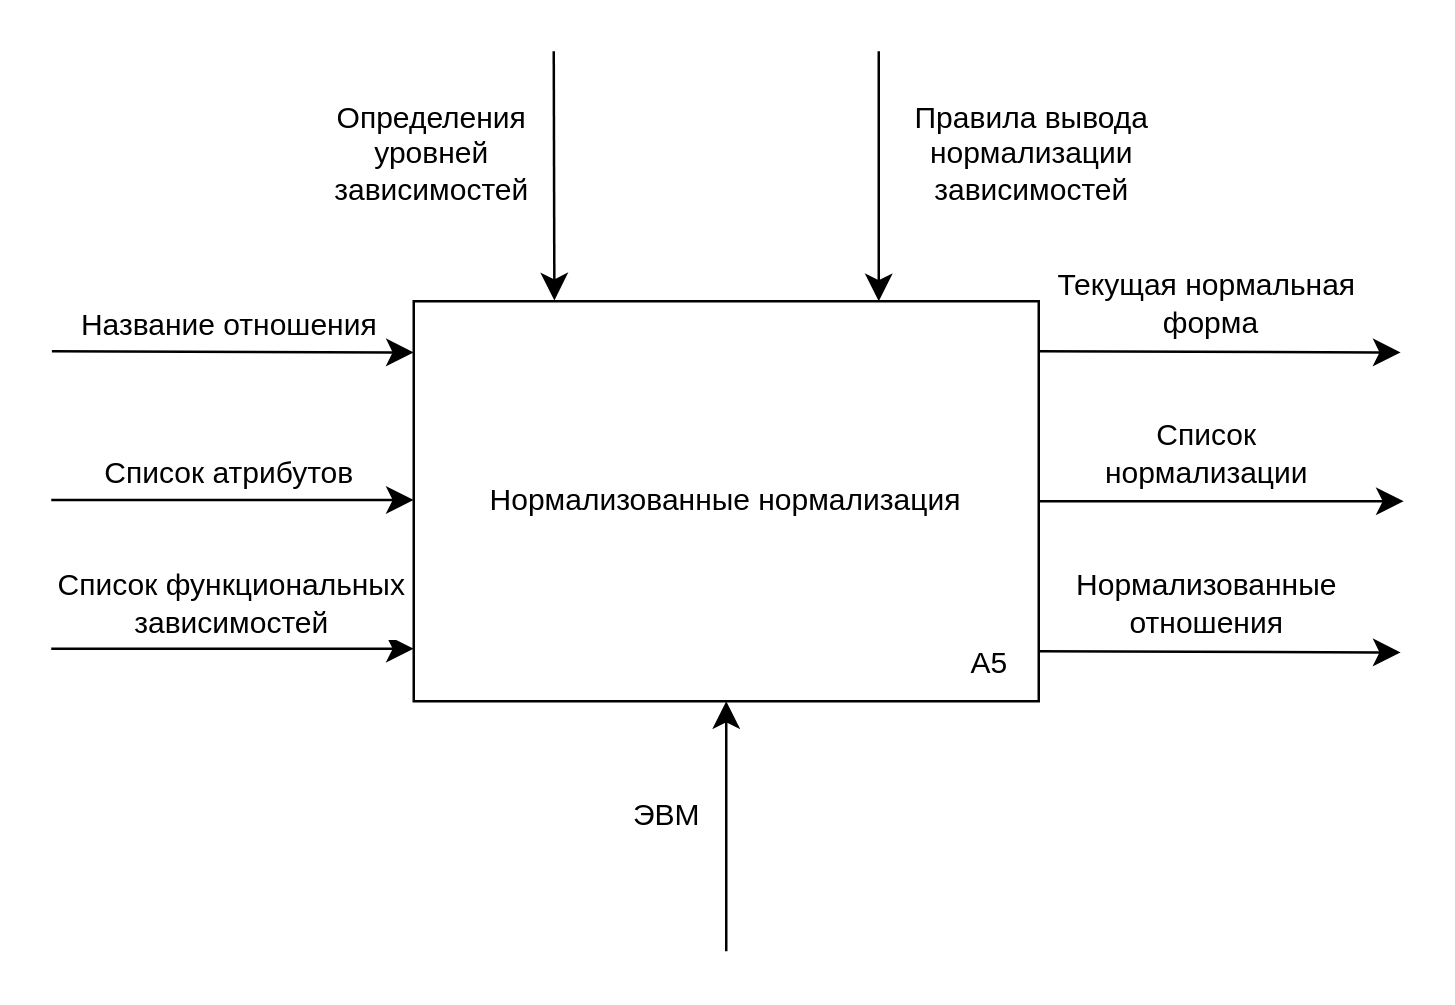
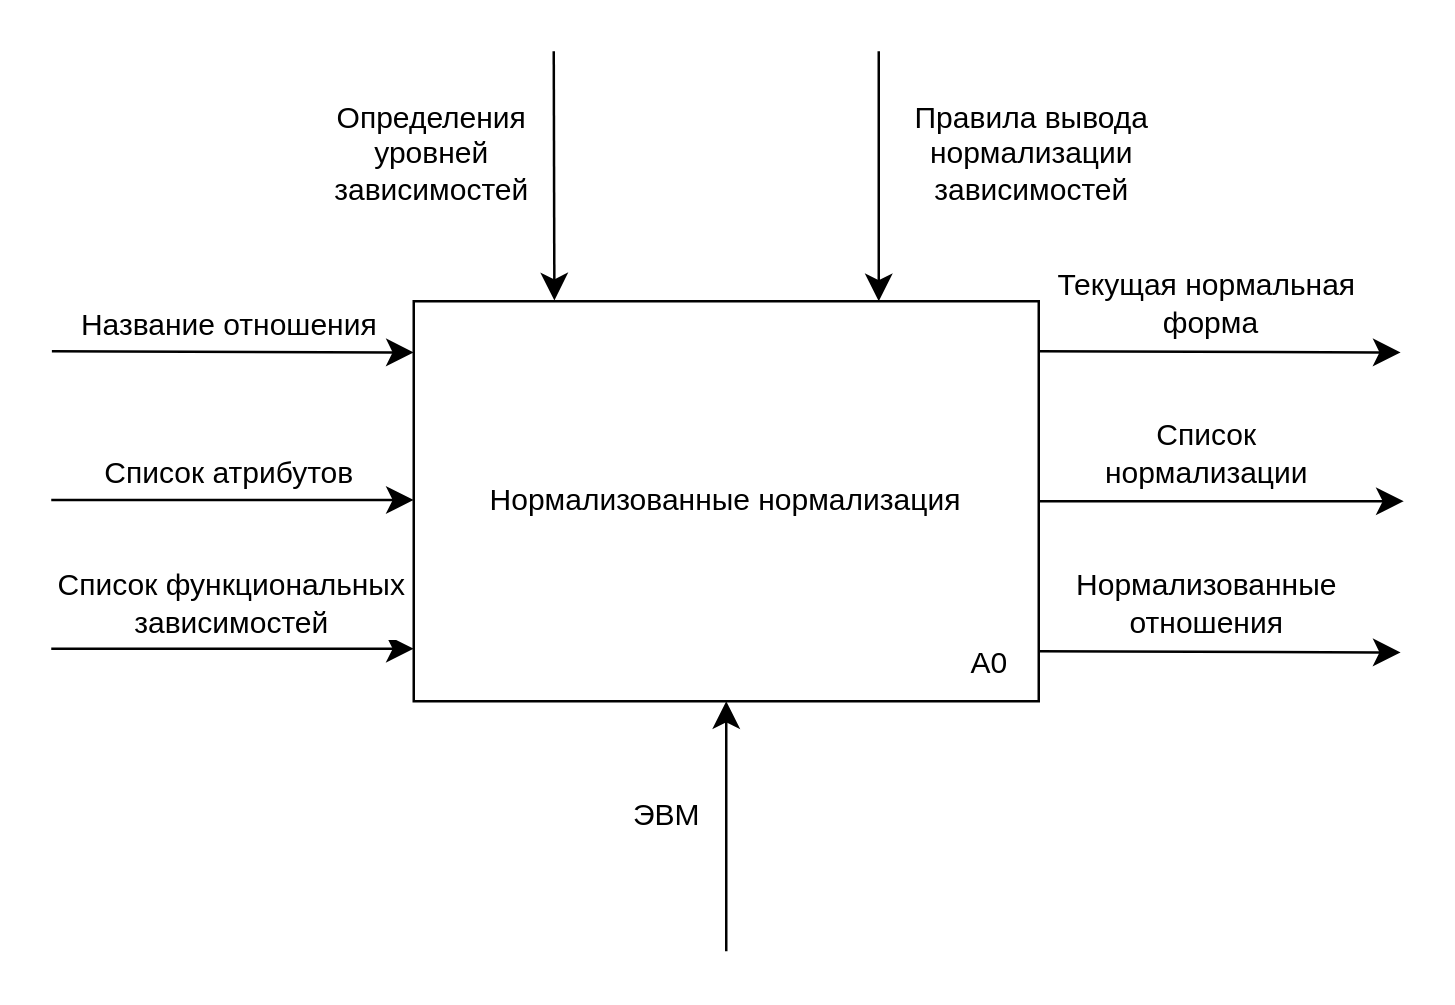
node "A5": label "A5" -> "A0"
